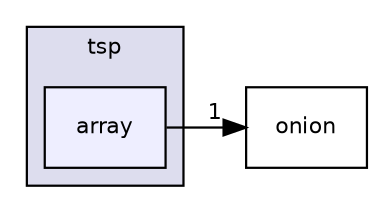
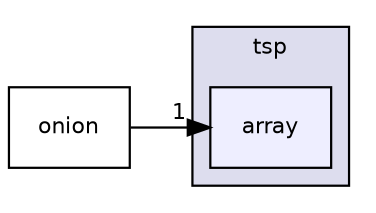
edge "array" -> "onion": reversed
